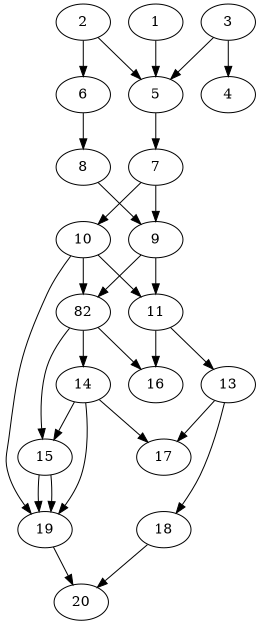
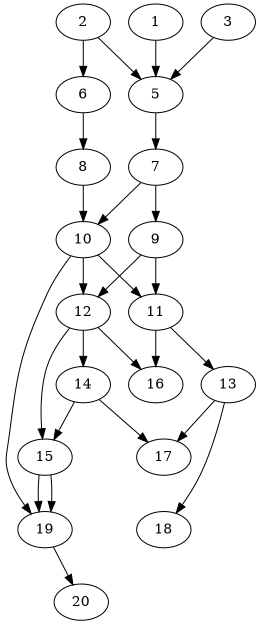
node "4": removed
edge "8" -> "9": now "8" -> "10"
node "82": label "82" -> "12"
edge "14" -> "19": removed
edge "18" -> "20": removed
